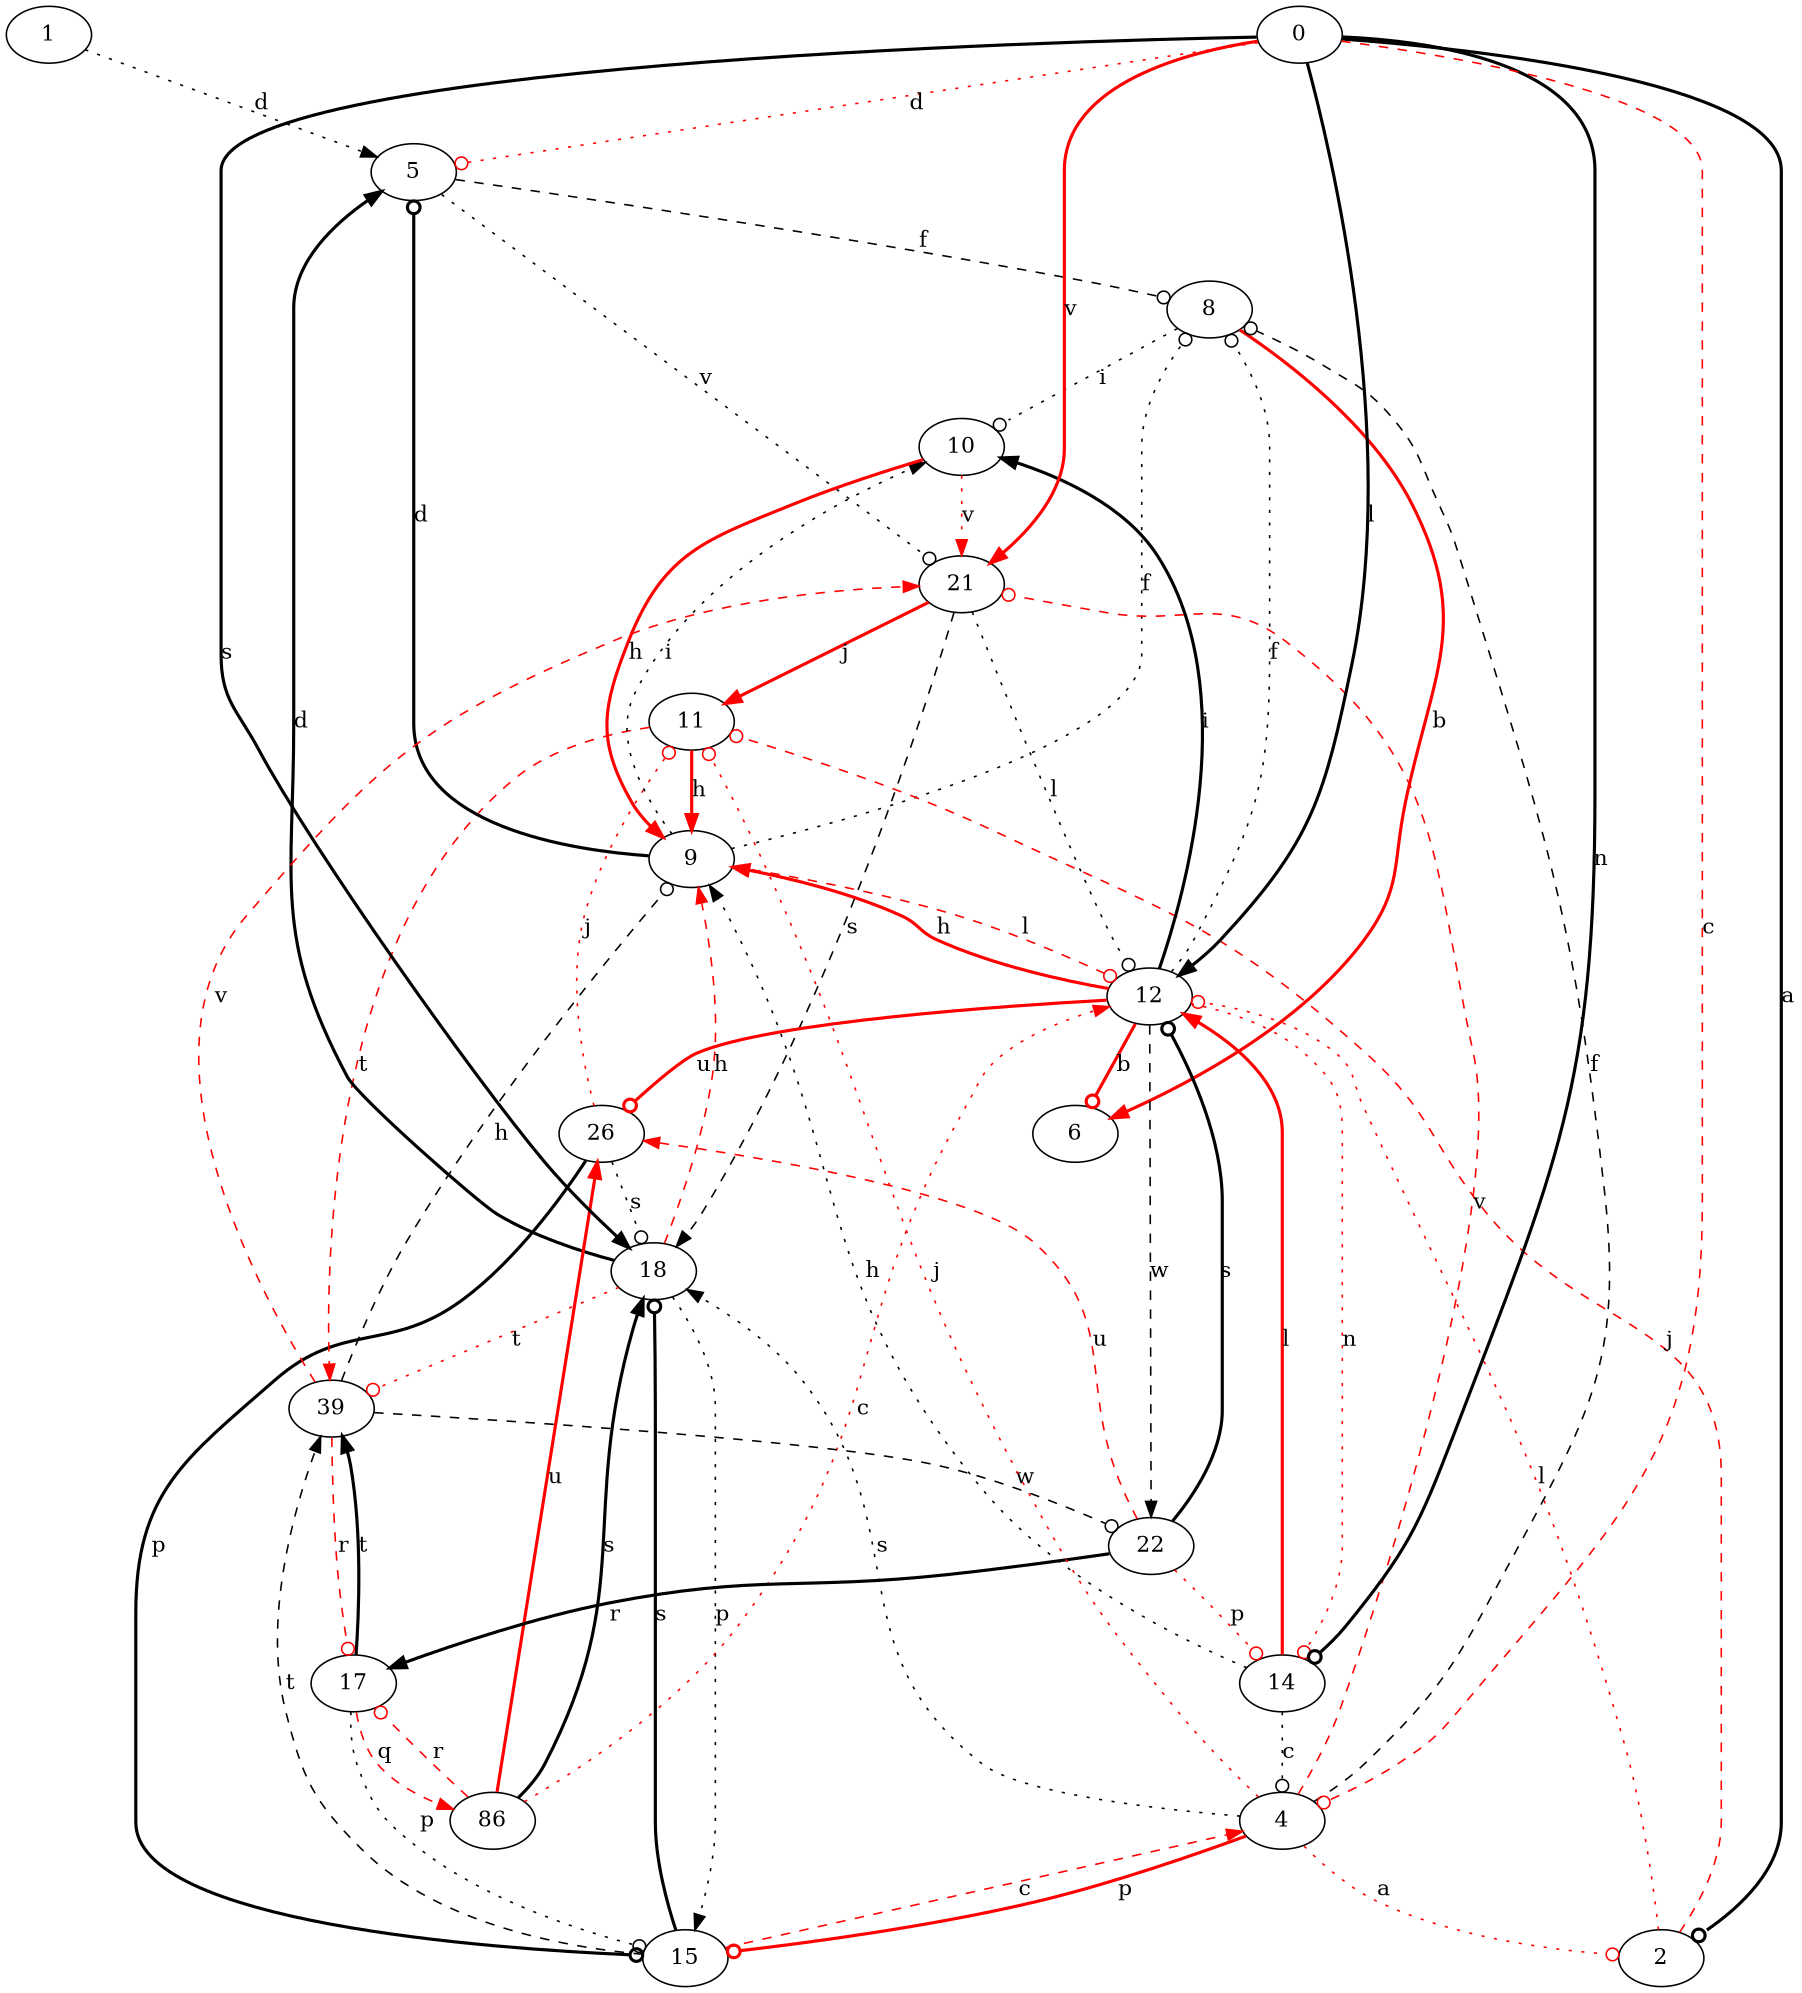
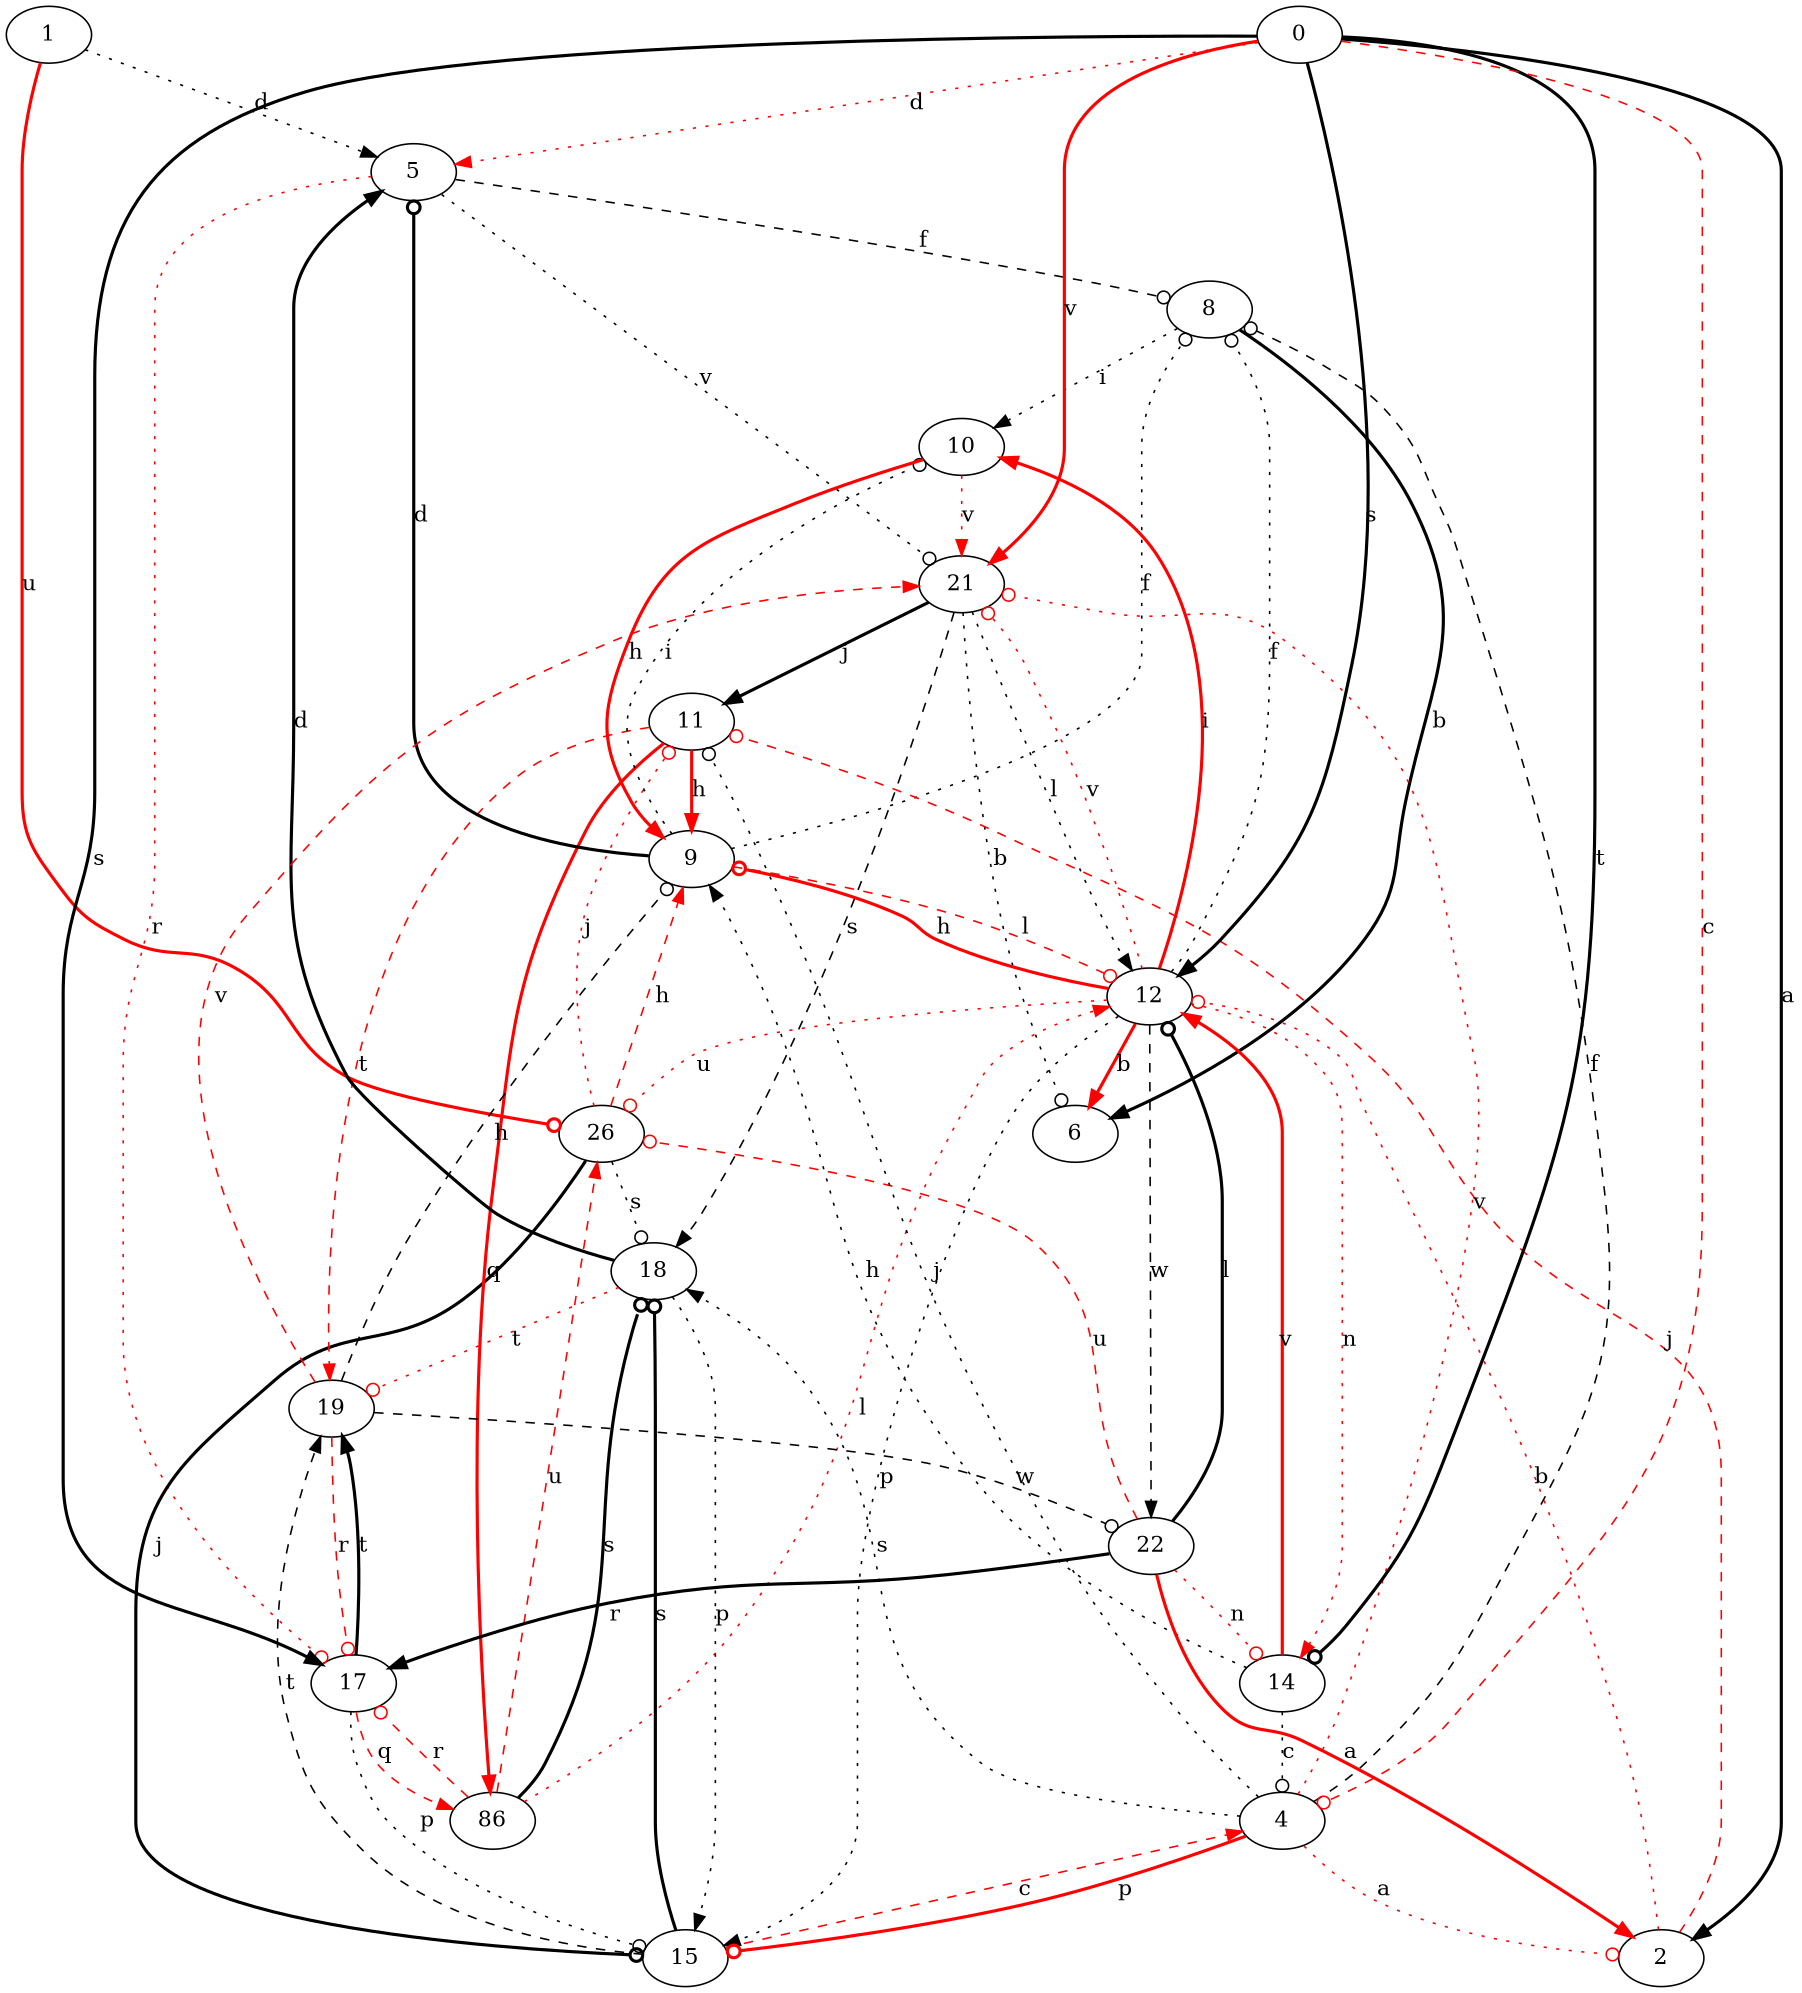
edge "0" -> "5": arrowhead odot -> normal
edge "0" -> "18": now "0" -> "17"
edge "8" -> "10": arrowhead odot -> normal
edge "0" -> "12": label "l" -> "s"
edge "9" -> "10": arrowhead normal -> odot
edge "21" -> "11": color red -> black
edge "12" -> "10": color black -> red
edge "8" -> "6": color red -> black
edge "1" -> "26": added, label "u"
edge "12" -> "21": added, label "v"
edge "21" -> "12": arrowhead odot -> normal
edge "0" -> "2": arrowhead odot -> normal
edge "21" -> "6": added, label "b"
edge "0" -> "14": label "n" -> "t"
edge "5" -> "17": added, label "r"
edge "12" -> "9": arrowhead normal -> odot
edge "12" -> "26": style bold -> dotted
edge "12" -> "6": arrowhead odot -> normal
edge "4" -> "21": style dashed -> dotted
edge "18" -> "9": now "26" -> "9"
edge "22" -> "26": arrowhead normal -> odot
edge "11" -> "86": added, label "q"
edge "22" -> "12": label "s" -> "l"
edge "12" -> "14": arrowhead odot -> normal
edge "4" -> "11": color red -> black
edge "14" -> "12": label "l" -> "v"
node "39": label "39" -> "19"
edge "86" -> "12": label "c" -> "l"
edge "12" -> "15": added, label "p"
edge "2" -> "12": label "l" -> "b"
edge "86" -> "26": style bold -> dashed
edge "26" -> "15": label "p" -> "j"
edge "86" -> "18": arrowhead normal -> odot
edge "22" -> "14": label "p" -> "n"
edge "22" -> "2": added, label "a"
